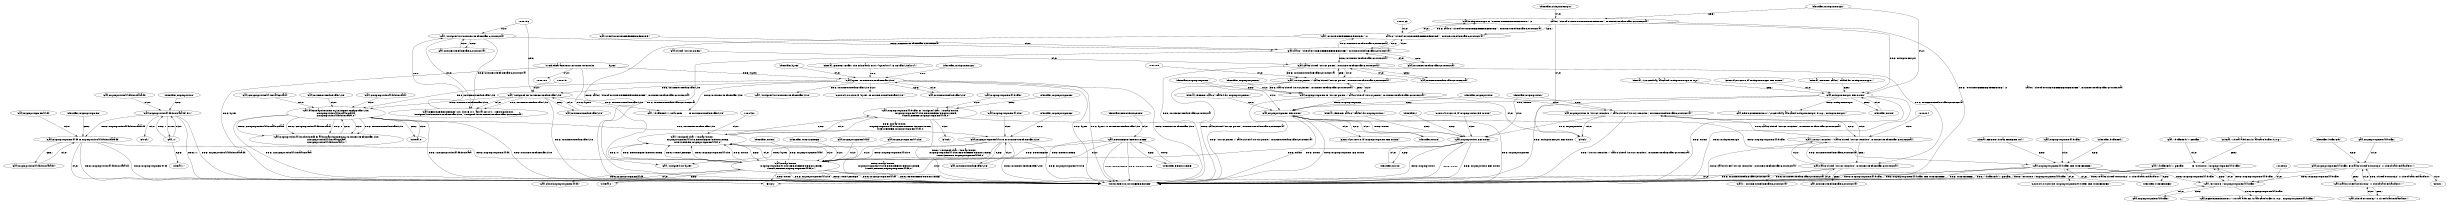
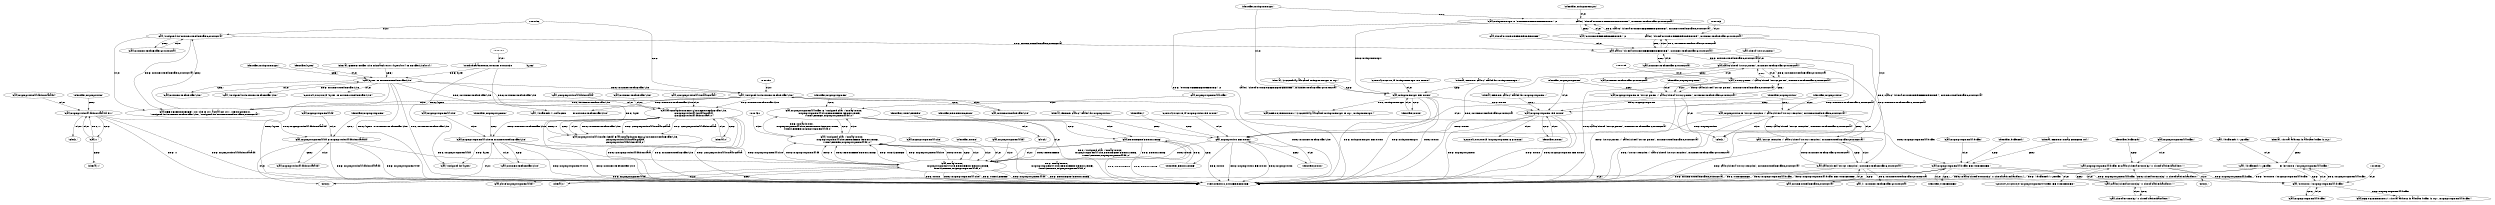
edge "(MethodParameterIn,OMX_IN OMX_U30                   bytes)" -> "1000100": reversed
node "1000204": removed
edge "(Identifier,MAP_SHARED)" -> "(Call,PROT_READ|PROT_WRITE)": added, label "CFG:"
edge "(Call,m_pInput_ion[i].fd_ion_data.fd =-1)" -> "(Call,-1)": label "OMX: " -> "CFG: "
